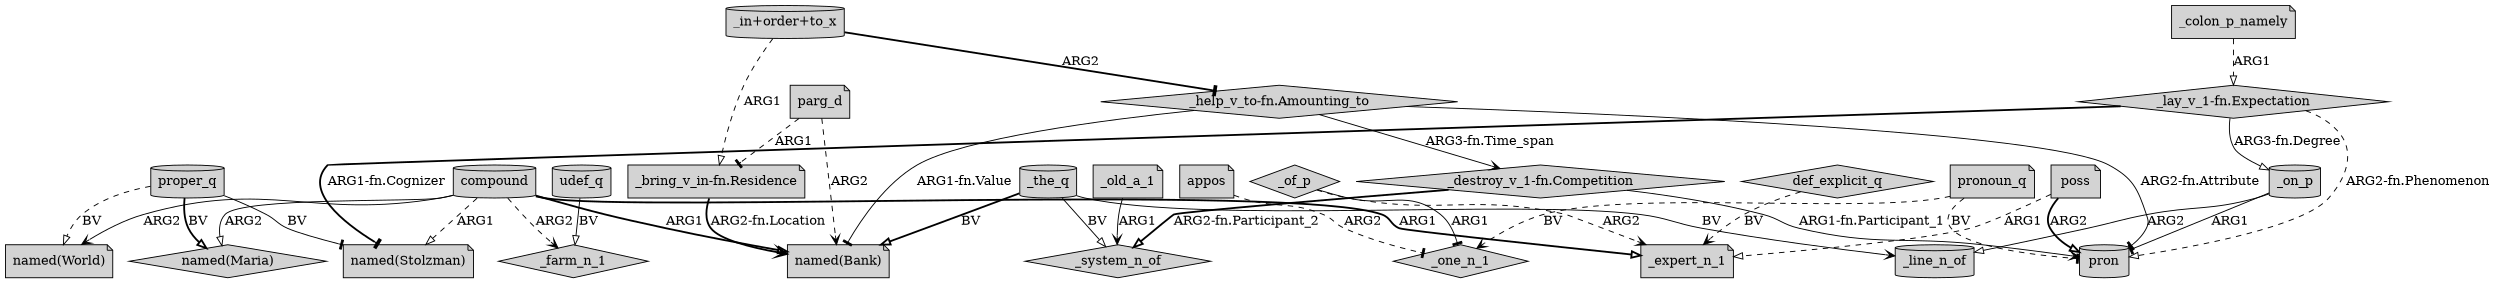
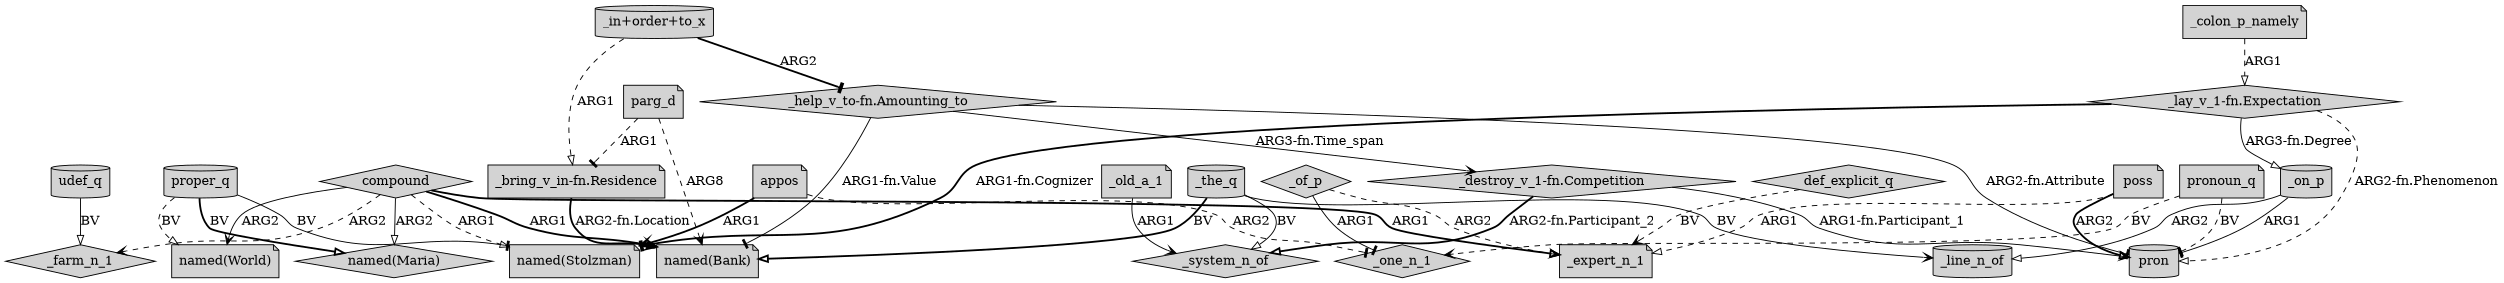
node "compound": shape cylinder -> diamond
edge "parg_d" -> "named(Bank)": label "ARG2" -> "ARG8"
edge "appos" -> "named(Stolzman)": added, label "ARG1"
